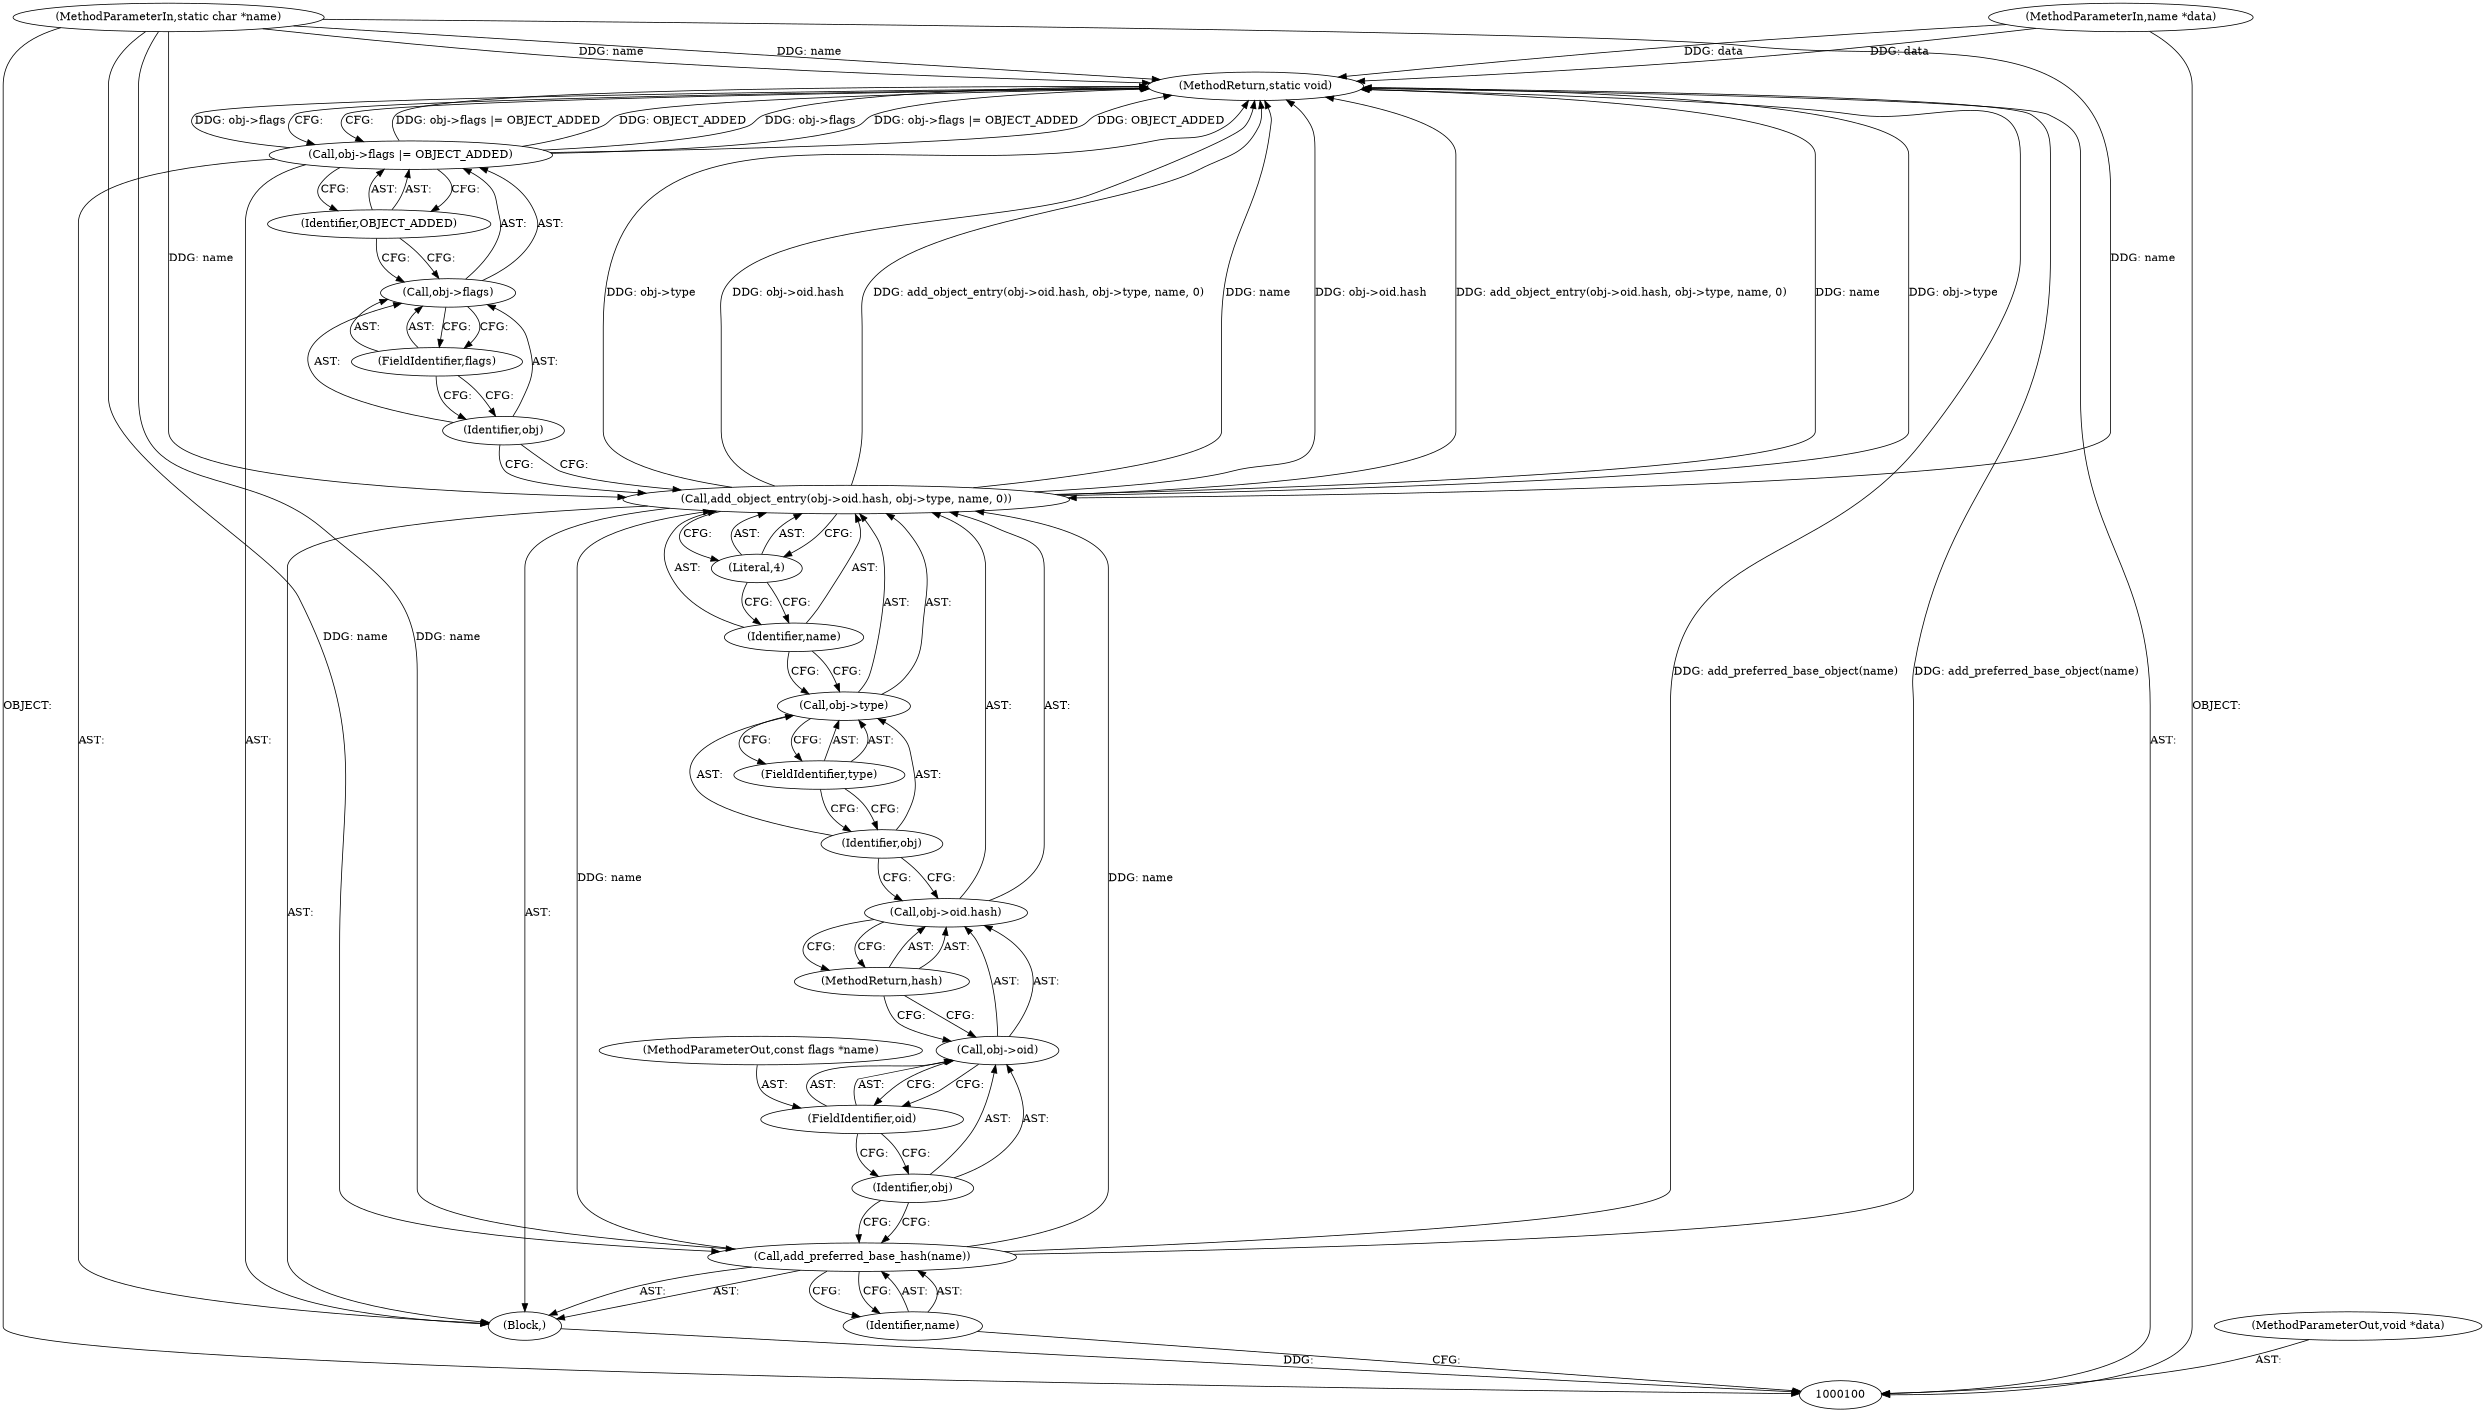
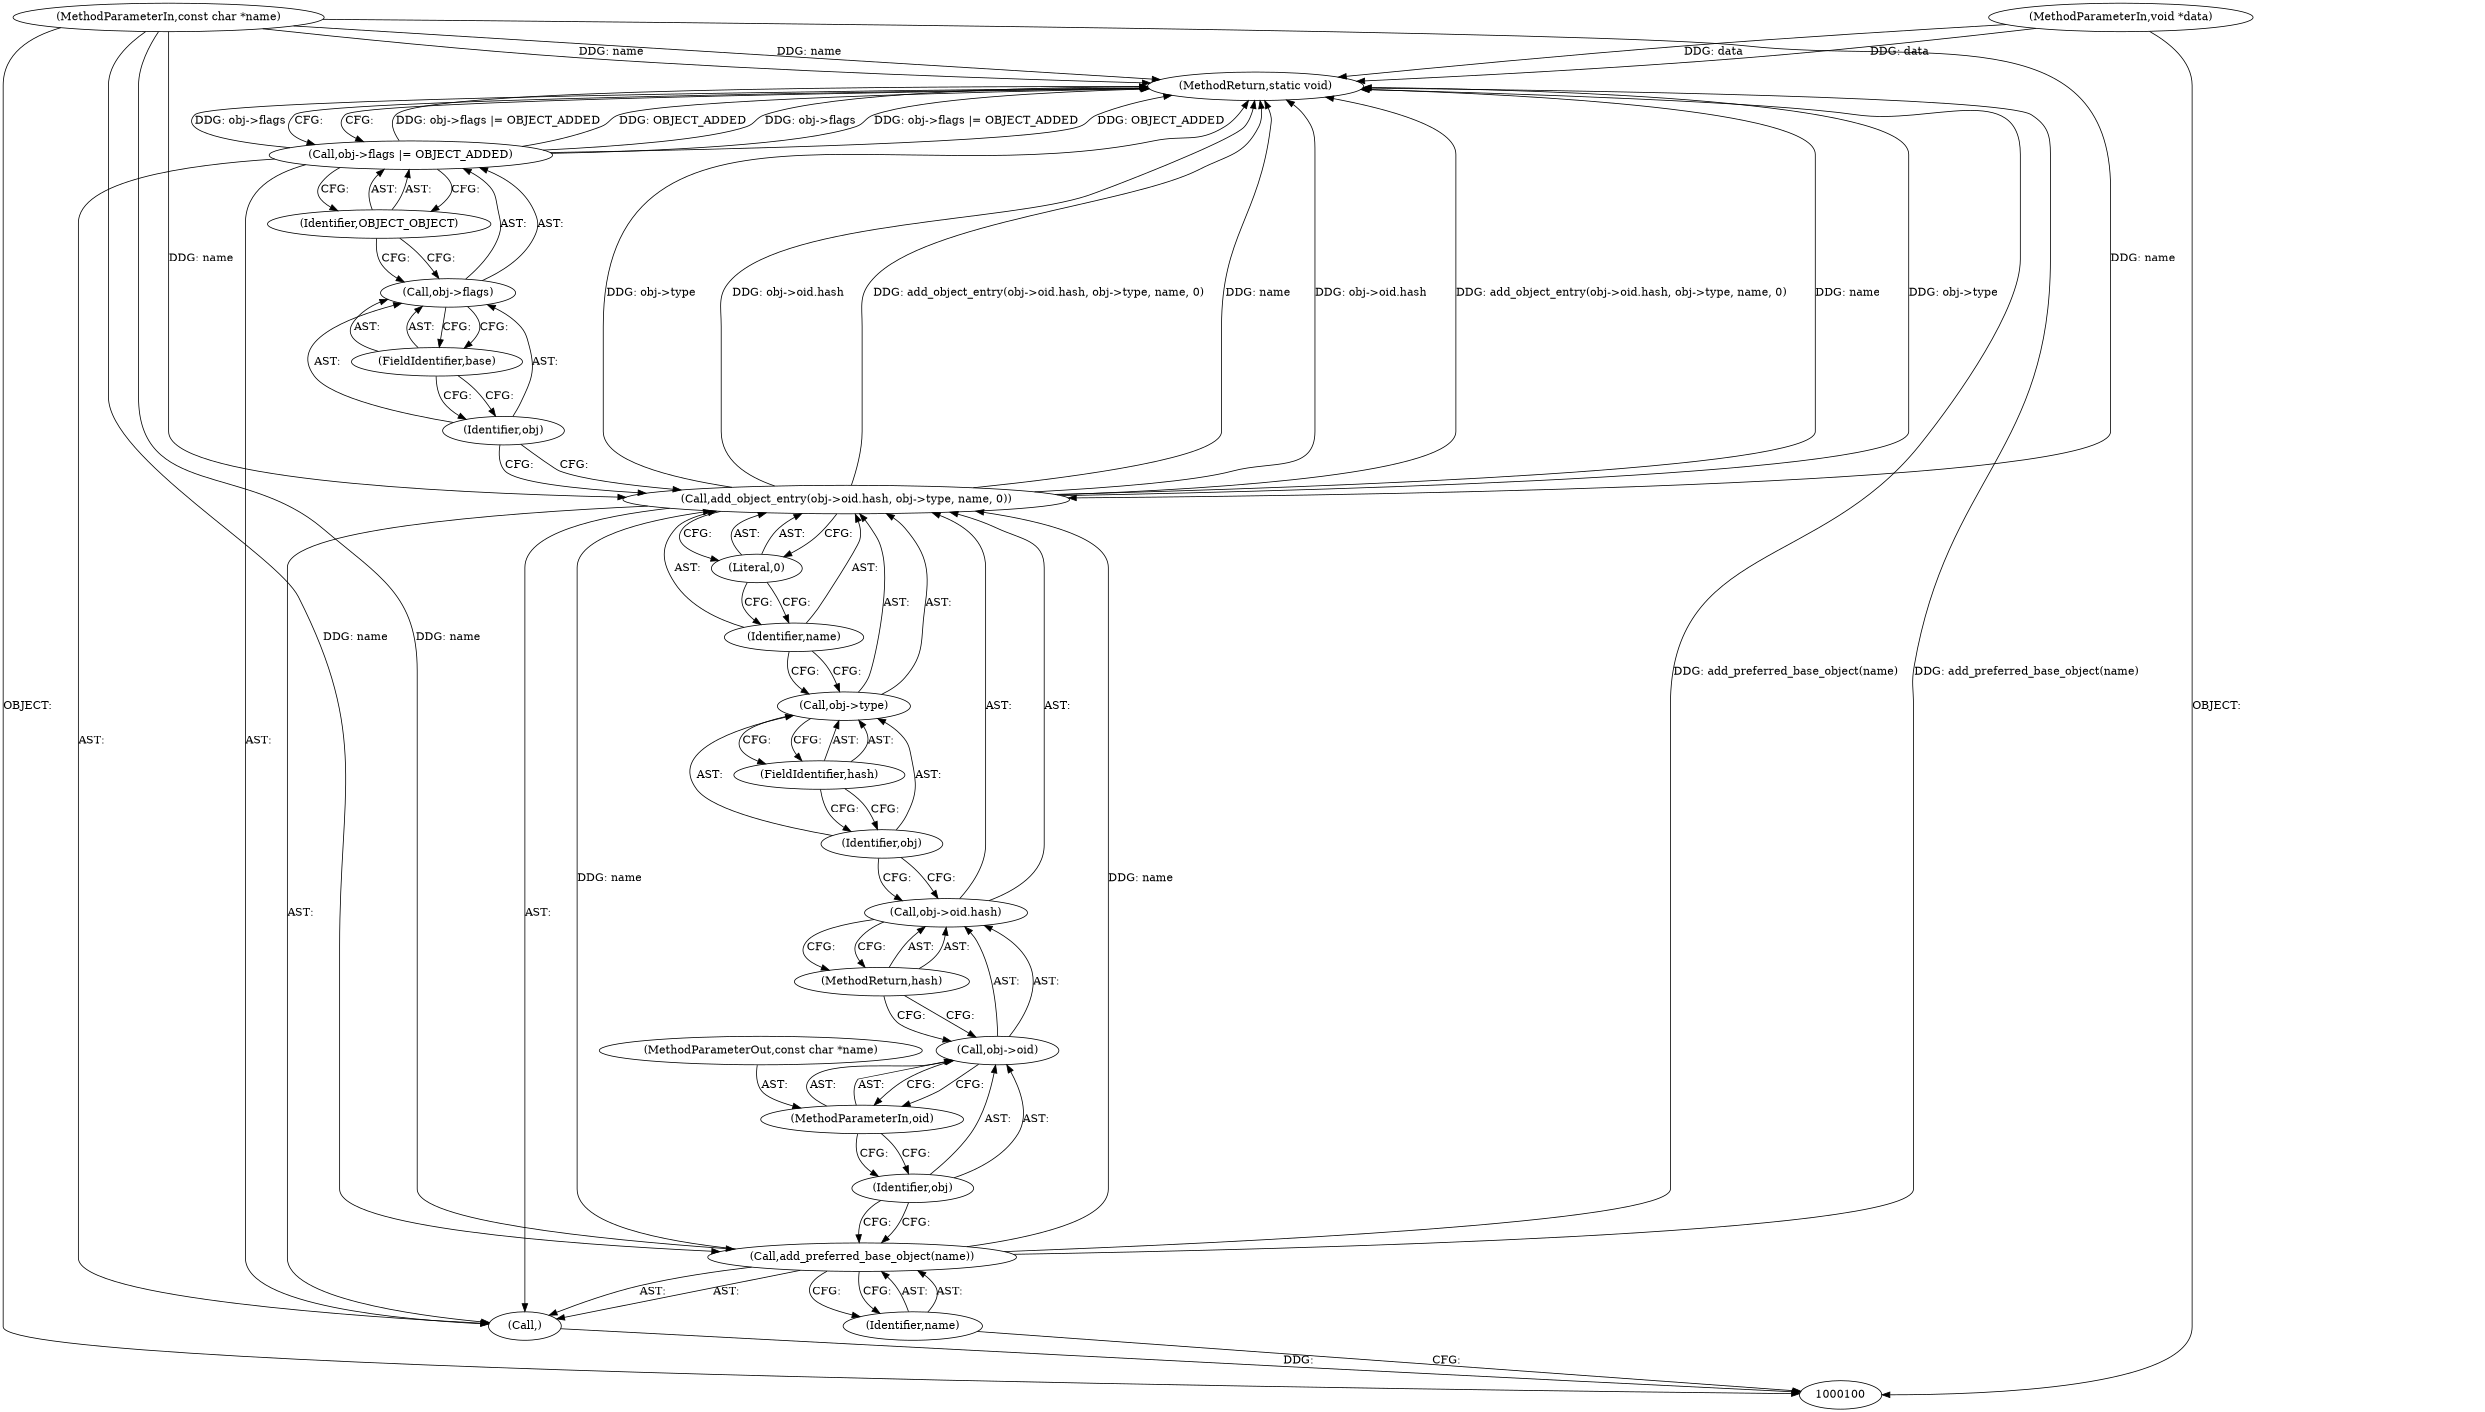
node "(MethodParameterIn,static char *name)": label "(MethodParameterIn,static char *name)" -> "(MethodParameterIn,const char *name)"
node "(MethodParameterIn,name *data)": label "(MethodParameterIn,name *data)" -> "(MethodParameterIn,void *data)"
node "(Identifier,OBJECT_ADDED)": label "(Identifier,OBJECT_ADDED)" -> "(Identifier,OBJECT_OBJECT)"
node "(FieldIdentifier,flags)": label "(FieldIdentifier,flags)" -> "(FieldIdentifier,base)"
edge "(MethodReturn,static void)" -> "1000100": removed, label "AST:"
node "(Literal,4)": label "(Literal,4)" -> "(Literal,0)"
node "(FieldIdentifier,type)": label "(FieldIdentifier,type)" -> "(FieldIdentifier,hash)"
node "(MethodParameterOut,const flags *name)": label "(MethodParameterOut,const flags *name)" -> "(MethodParameterOut,const char *name)"
node "(FieldIdentifier,oid)": label "(FieldIdentifier,oid)" -> "(MethodParameterIn,oid)"
node "(Call,add_preferred_base_hash(name))": label "(Call,add_preferred_base_hash(name))" -> "(Call,add_preferred_base_object(name))"
node "(Block,)": label "(Block,)" -> "(Call,)"
node "(MethodParameterOut,void *data)": removed
